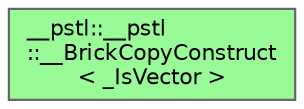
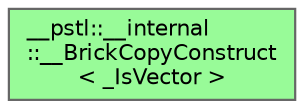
node "__pstl::__pstl ::__BrickCopyConstruct < _IsVector >": label "__pstl::__pstl ::__BrickCopyConstruct < _IsVector >" -> "__pstl::__internal ::__BrickCopyConstruct < _IsVector >"
